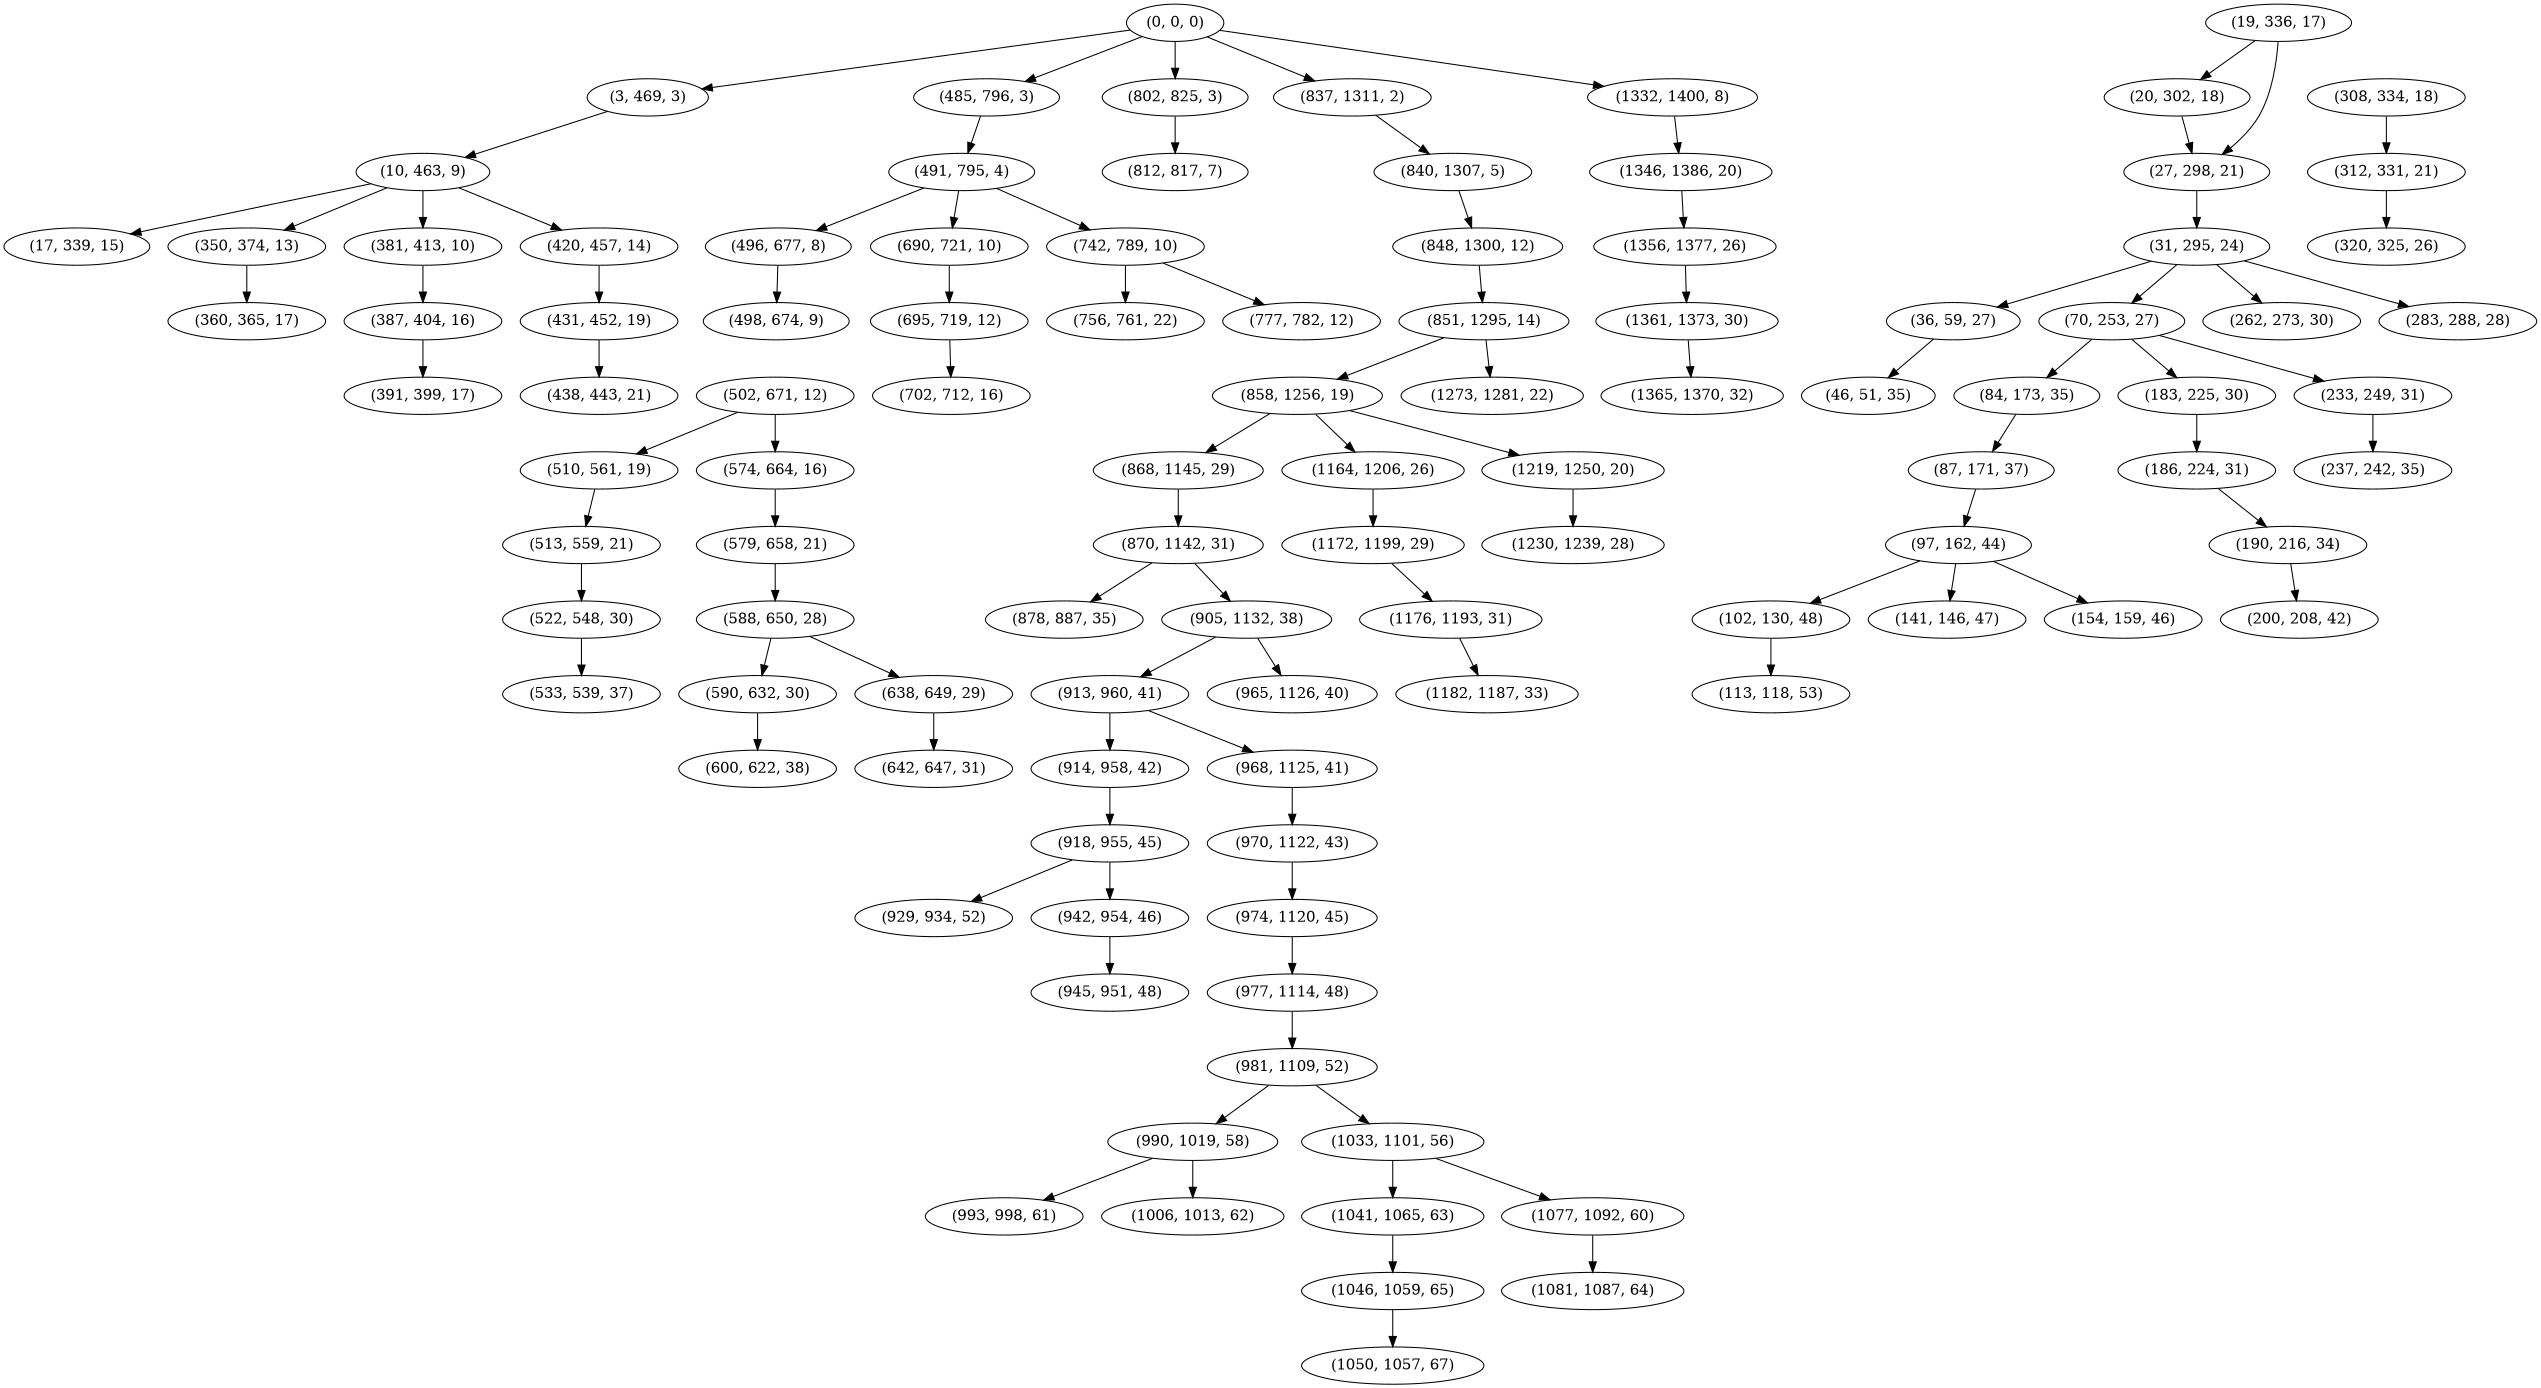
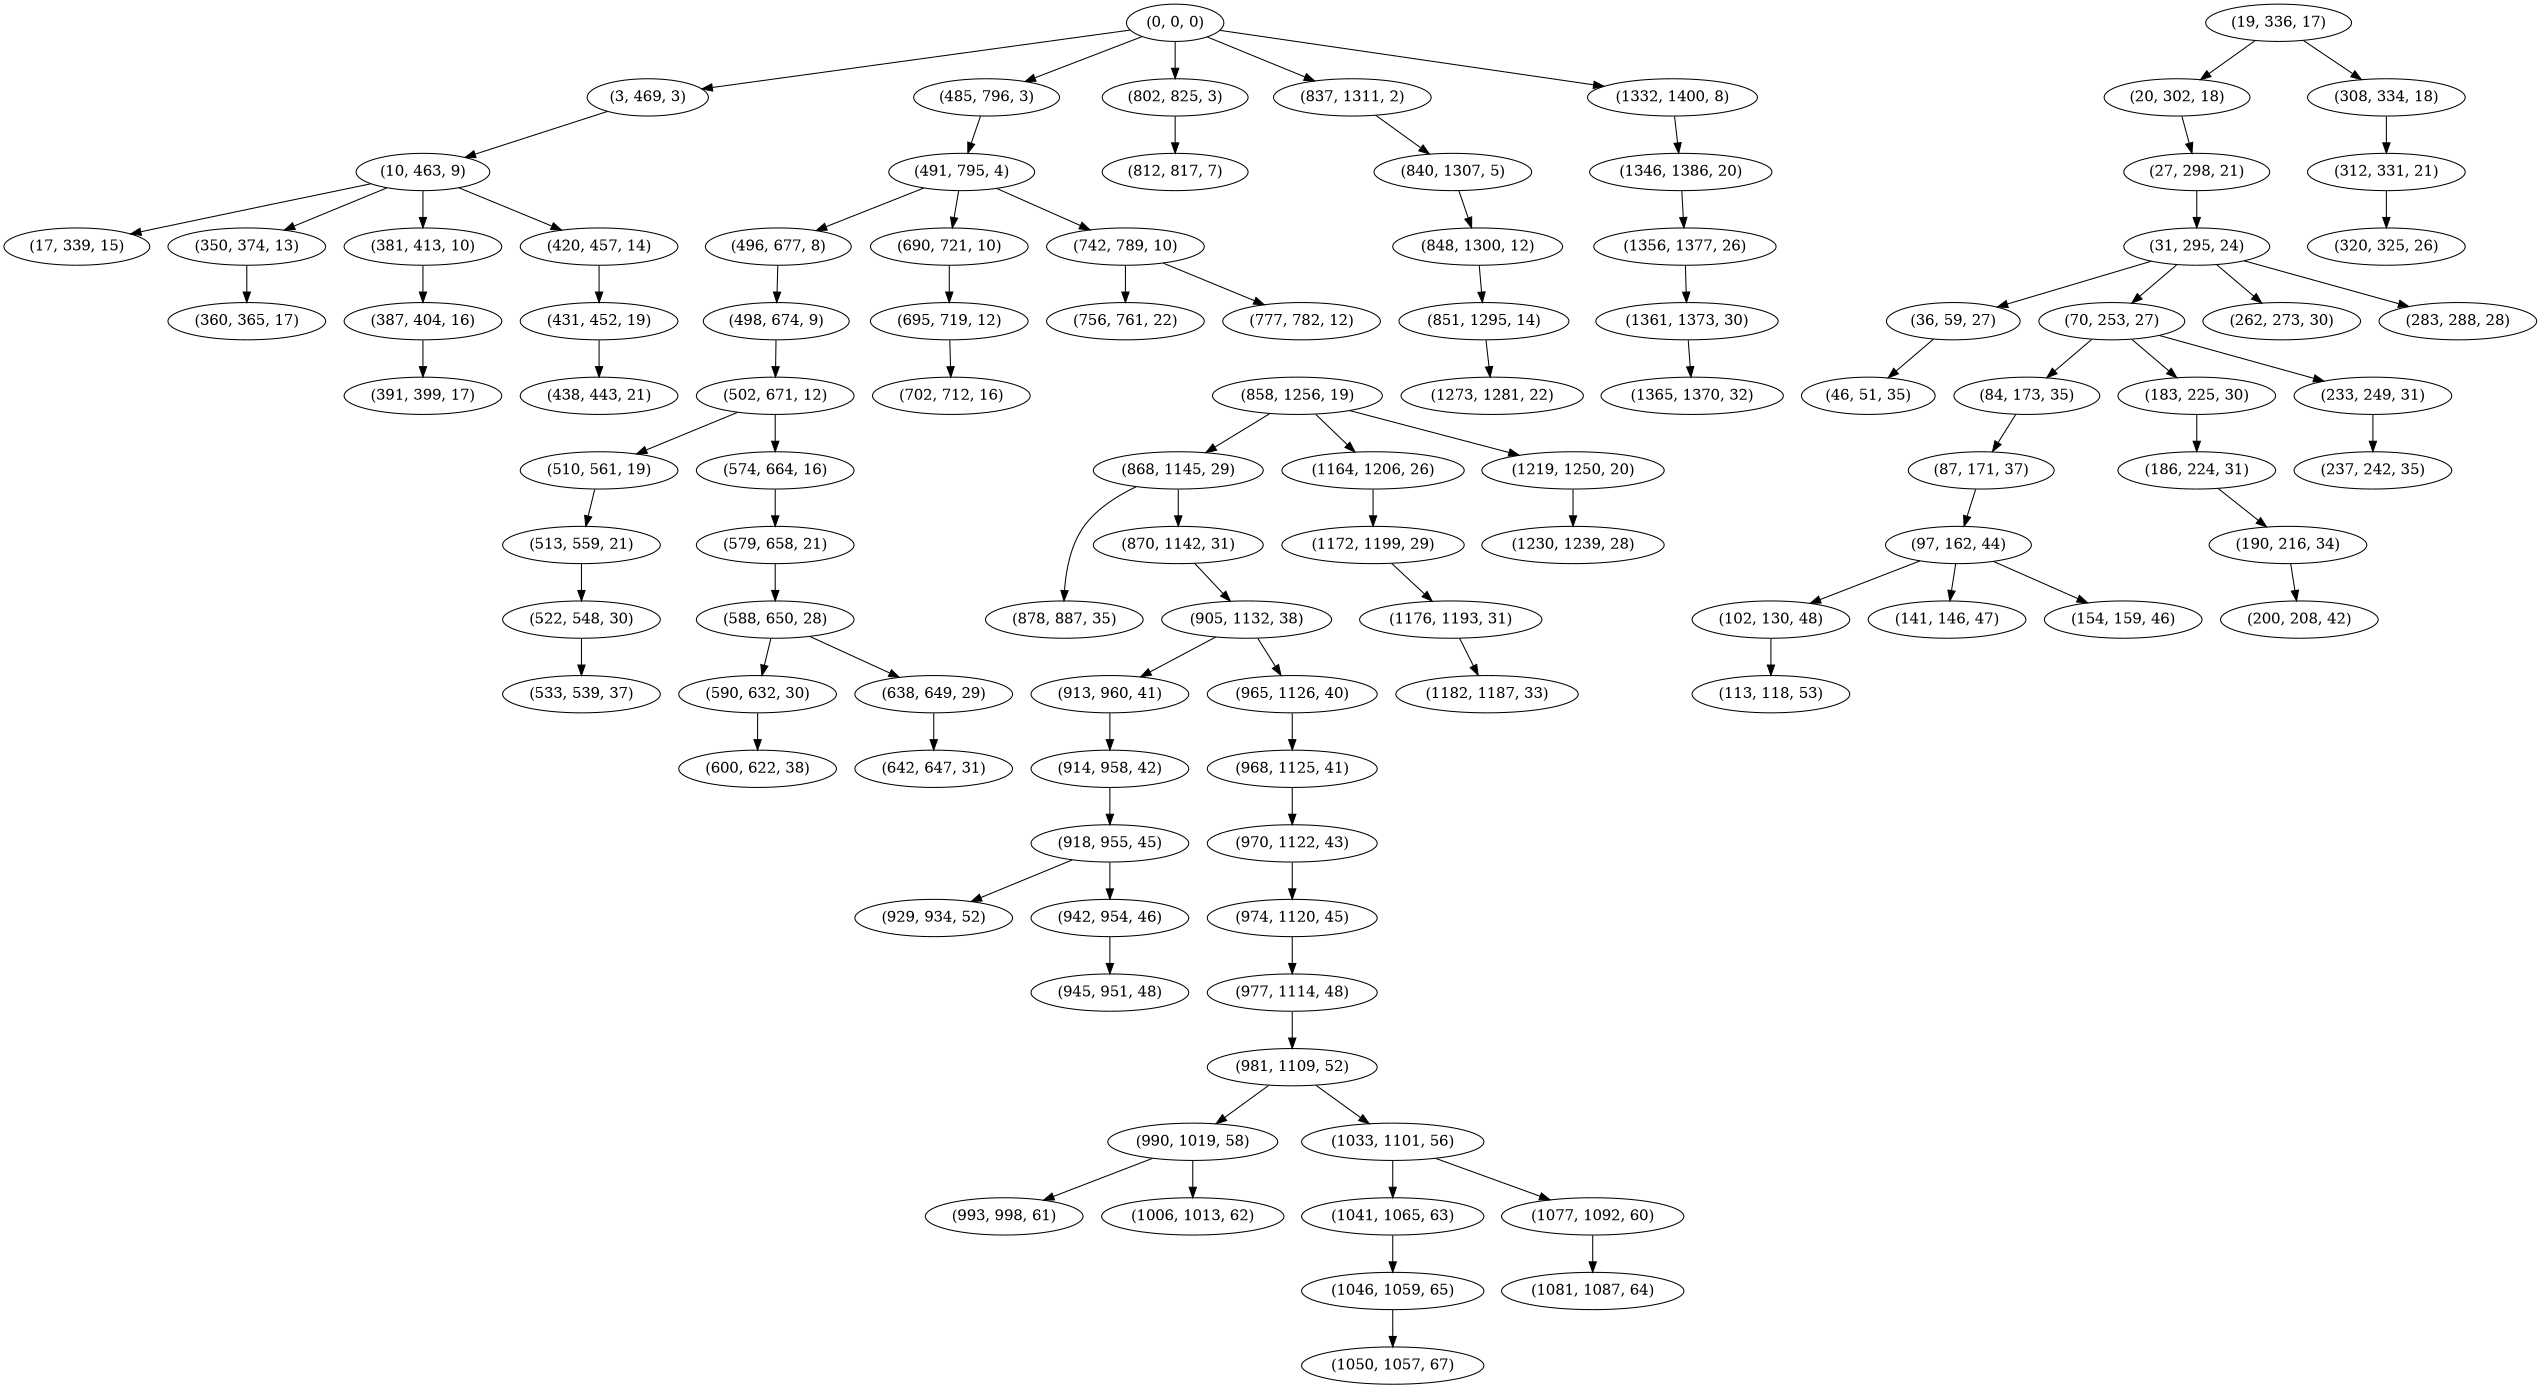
edge "(19, 336, 17)" -> "(27, 298, 21)": now "(19, 336, 17)" -> "(308, 334, 18)"
edge "(498, 674, 9)" -> "(502, 671, 12)": added
edge "(851, 1295, 14)" -> "(858, 1256, 19)": removed
edge "(870, 1142, 31)" -> "(878, 887, 35)": now "(868, 1145, 29)" -> "(878, 887, 35)"
edge "(913, 960, 41)" -> "(968, 1125, 41)": now "(965, 1126, 40)" -> "(968, 1125, 41)"
